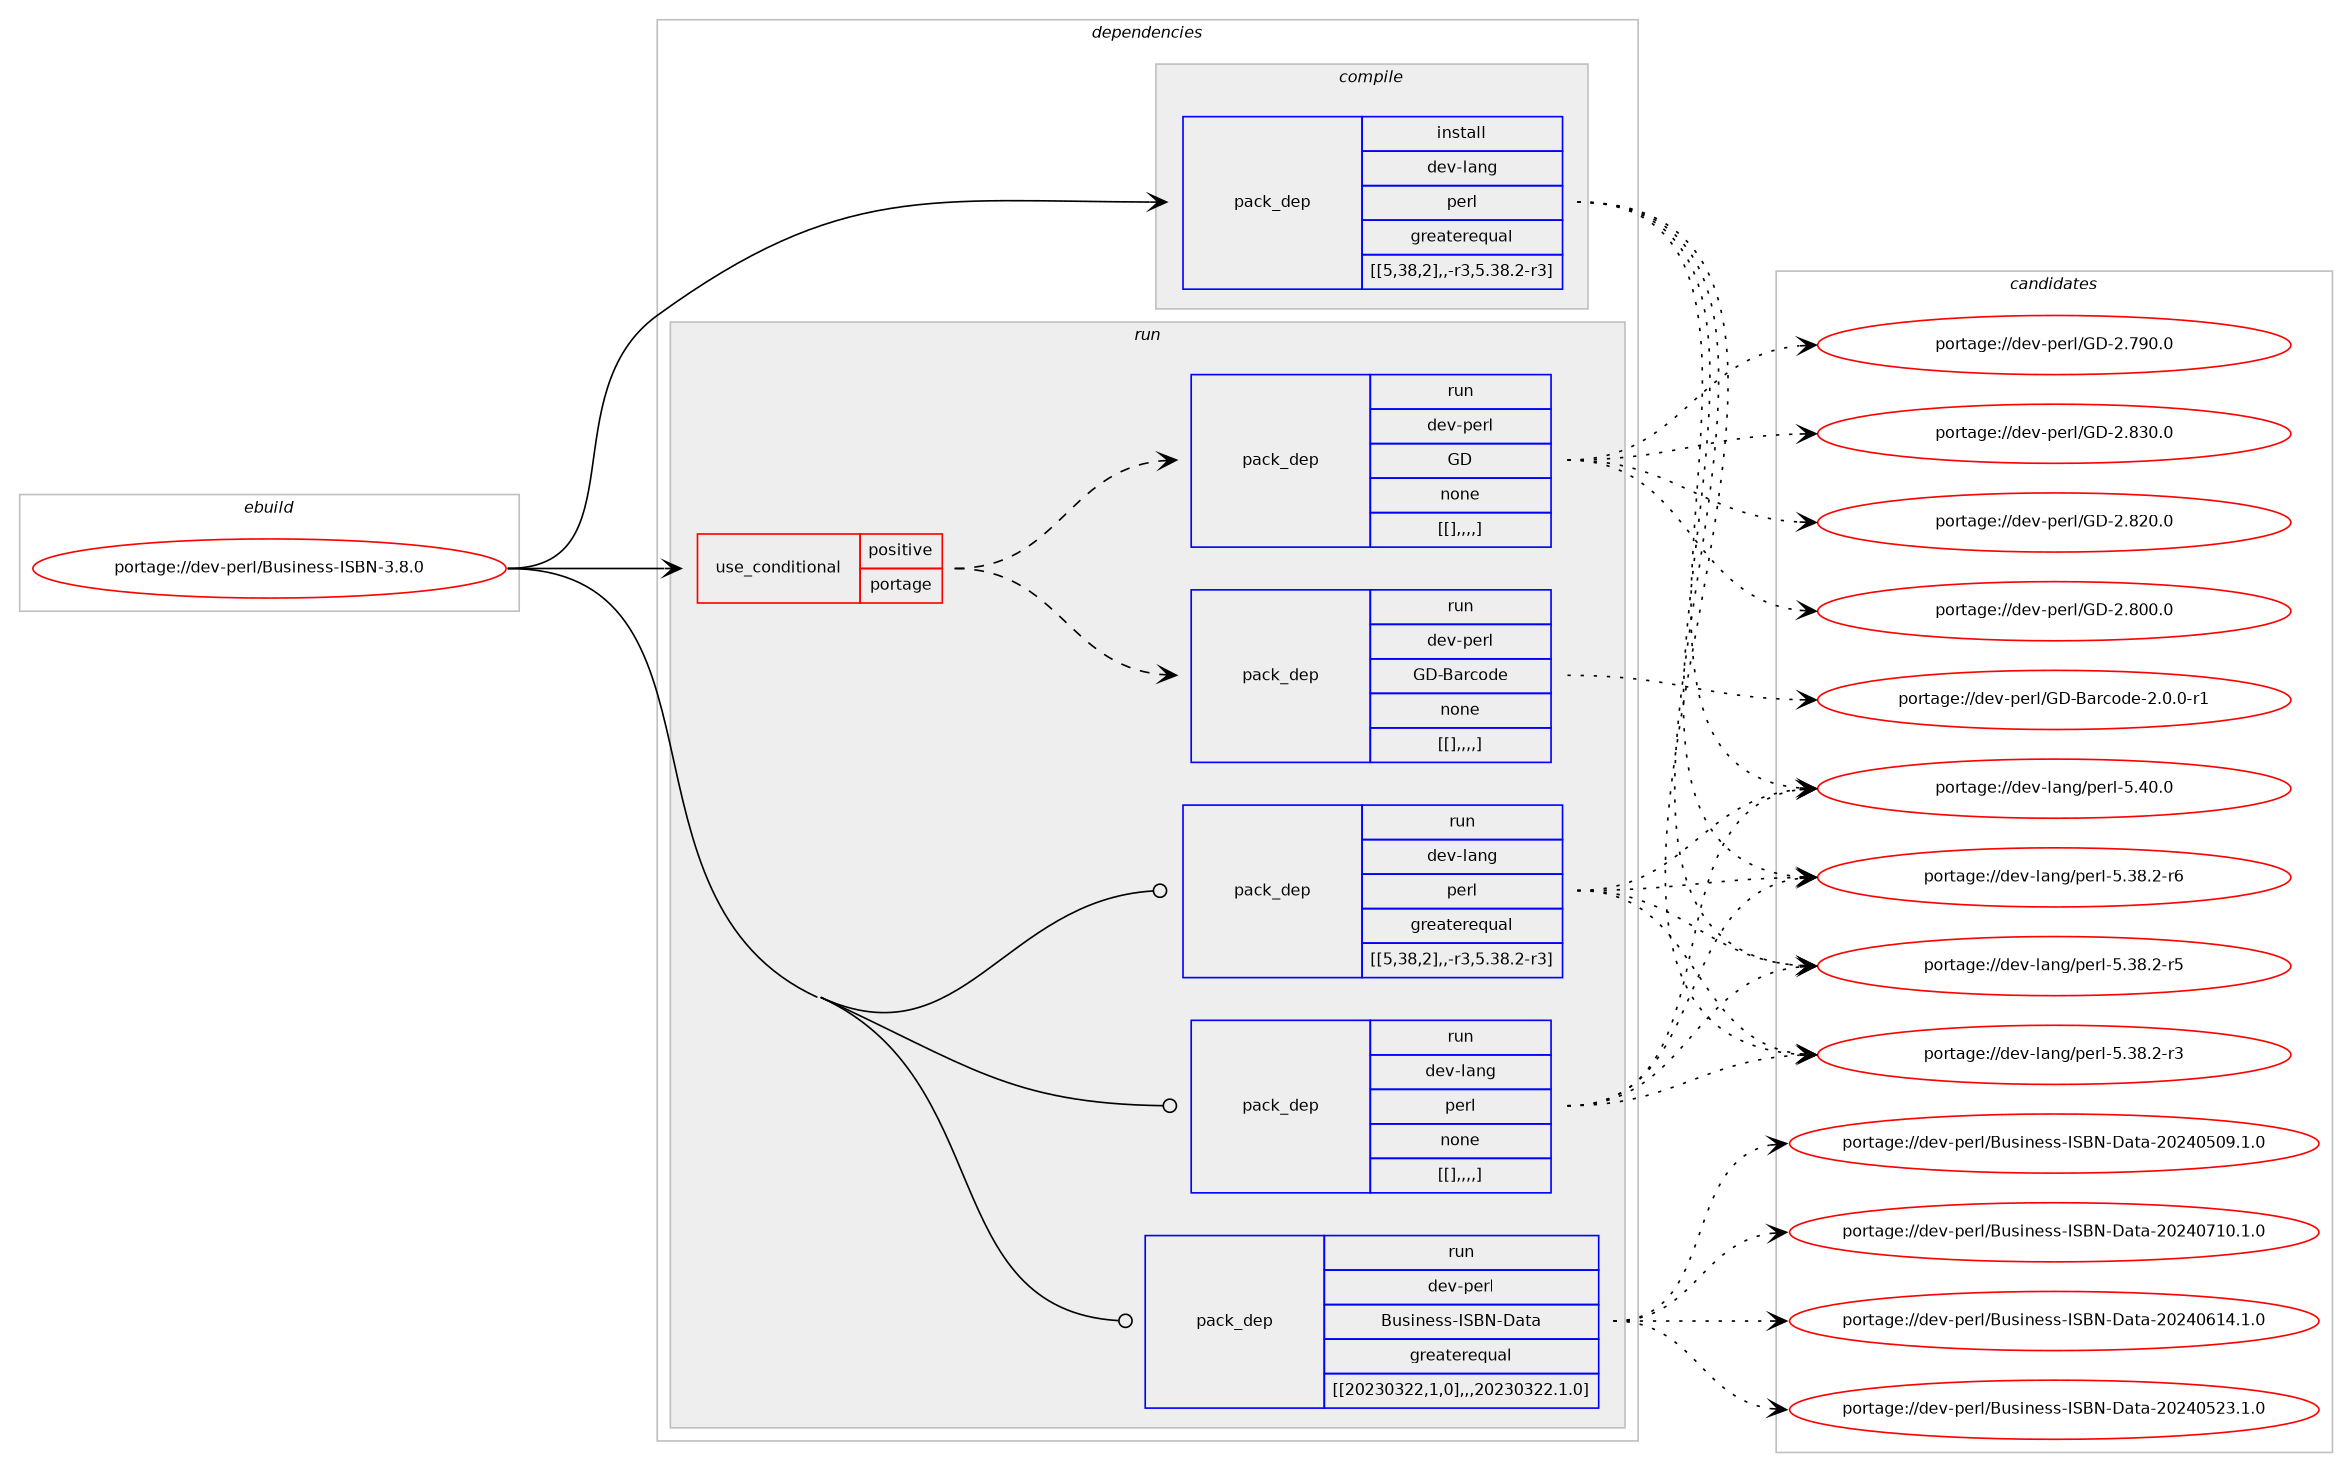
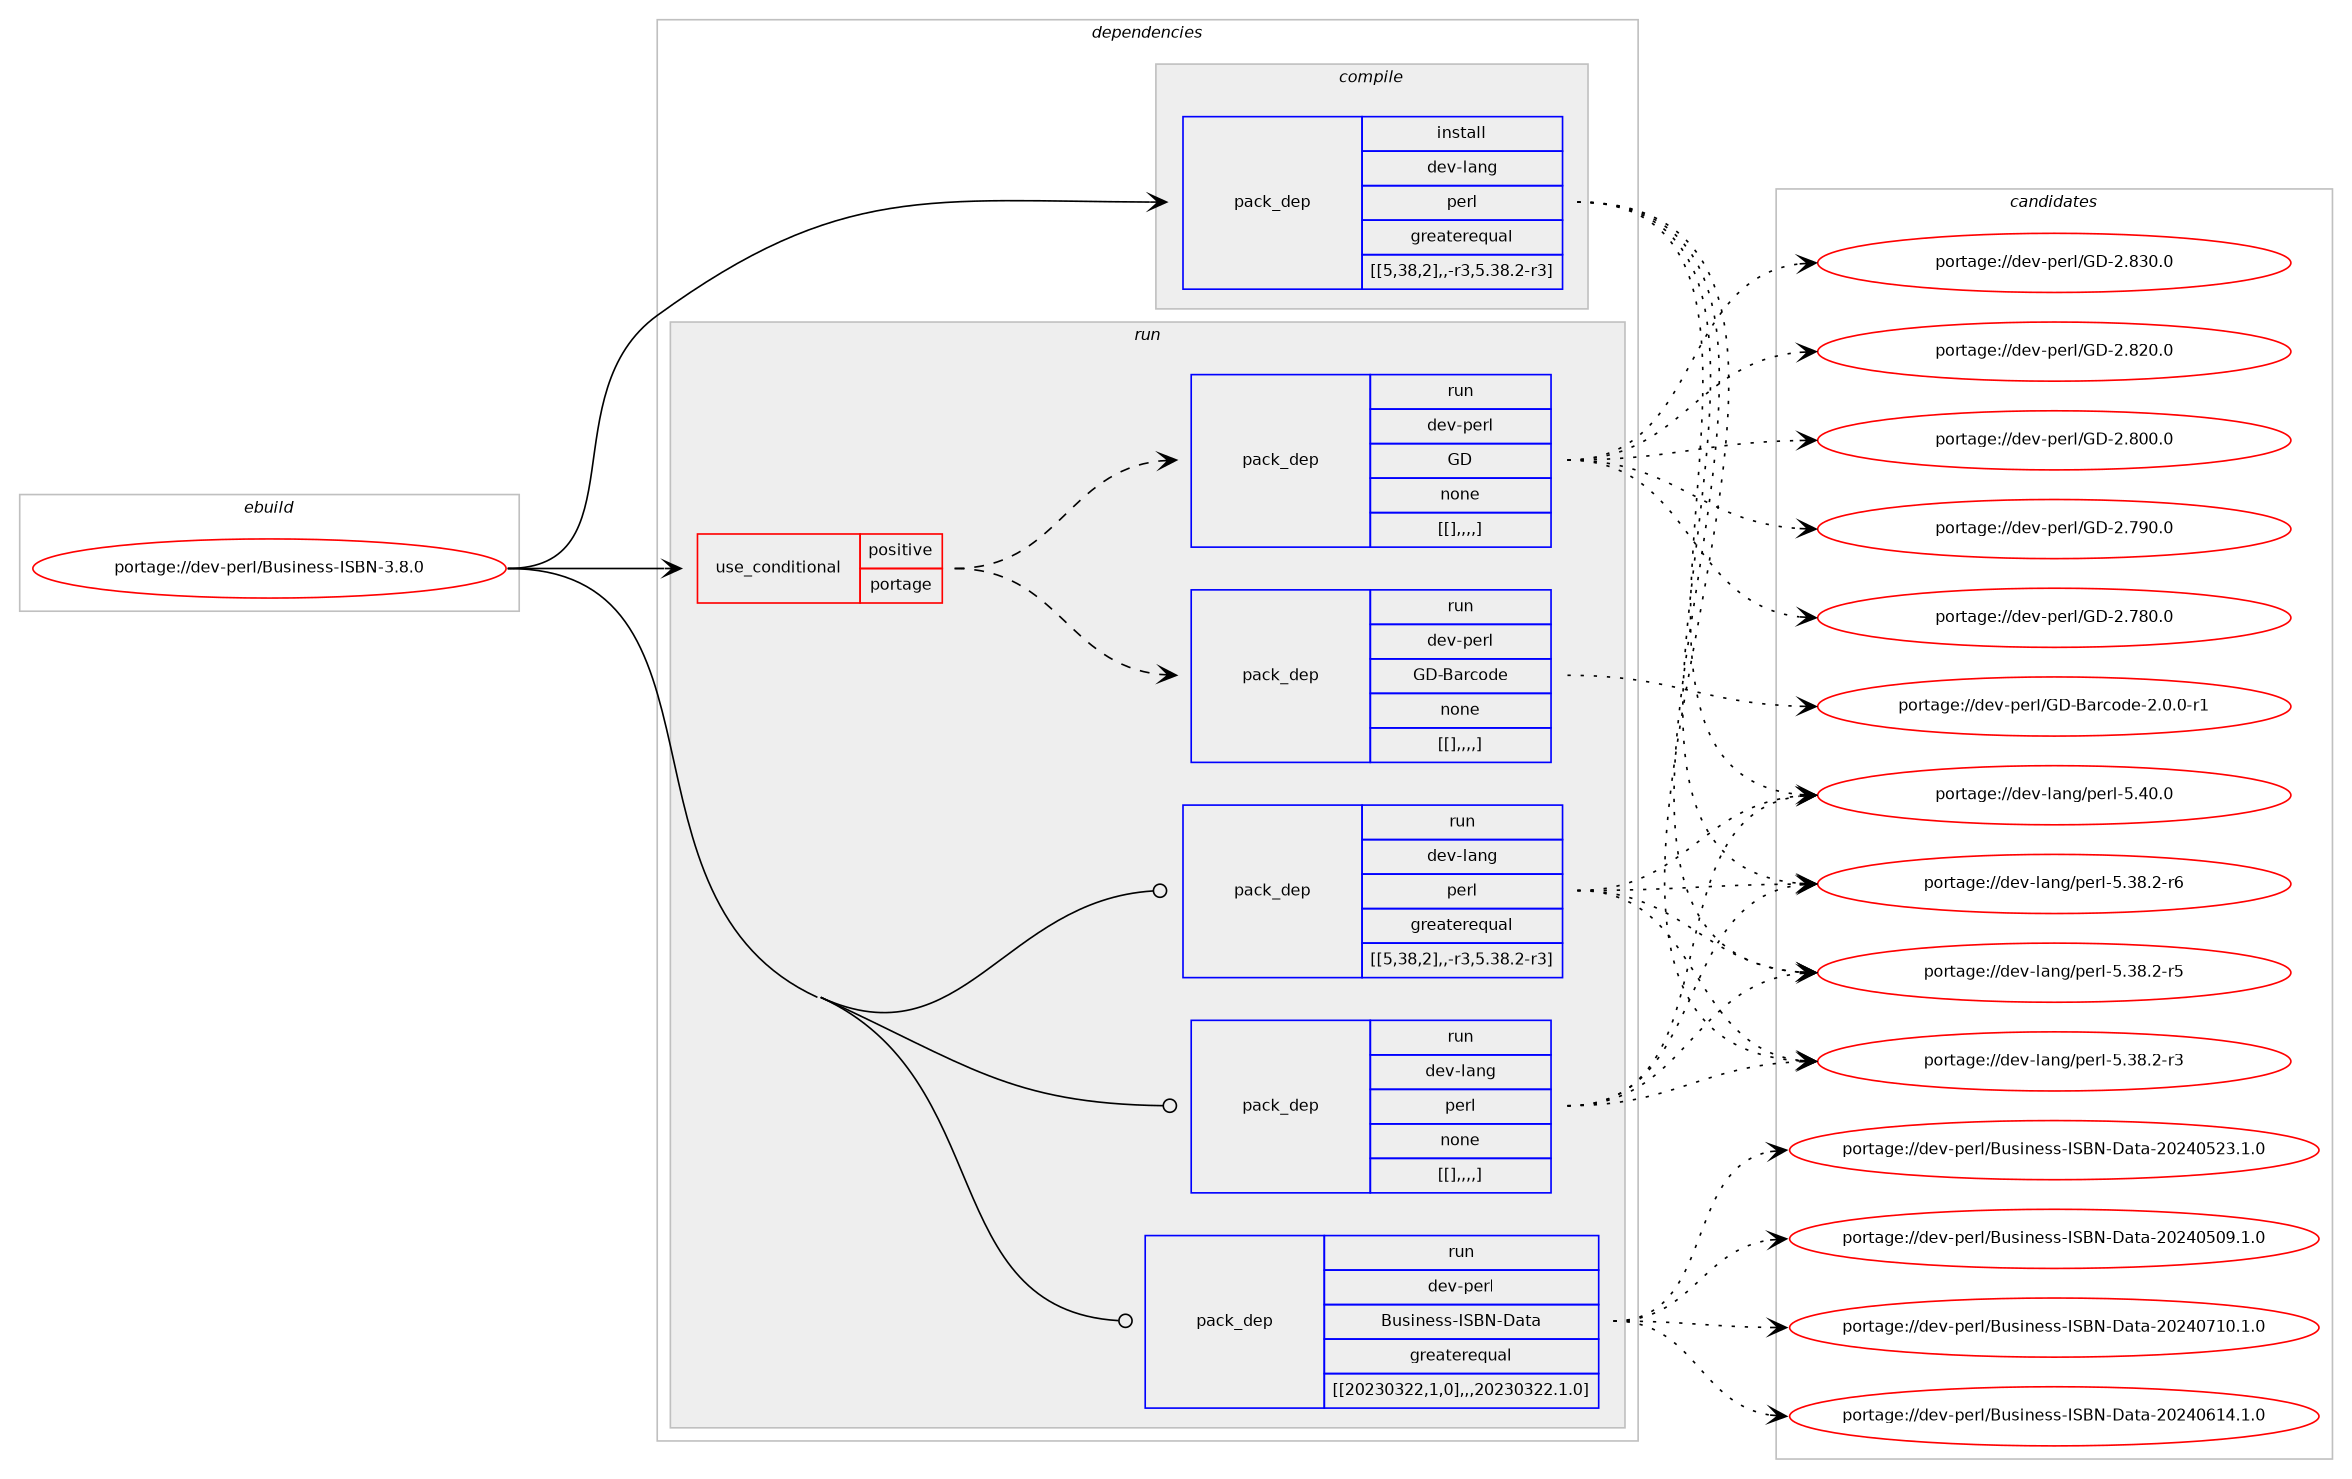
node "portage://dev-perl/GD-2.780.0": added
